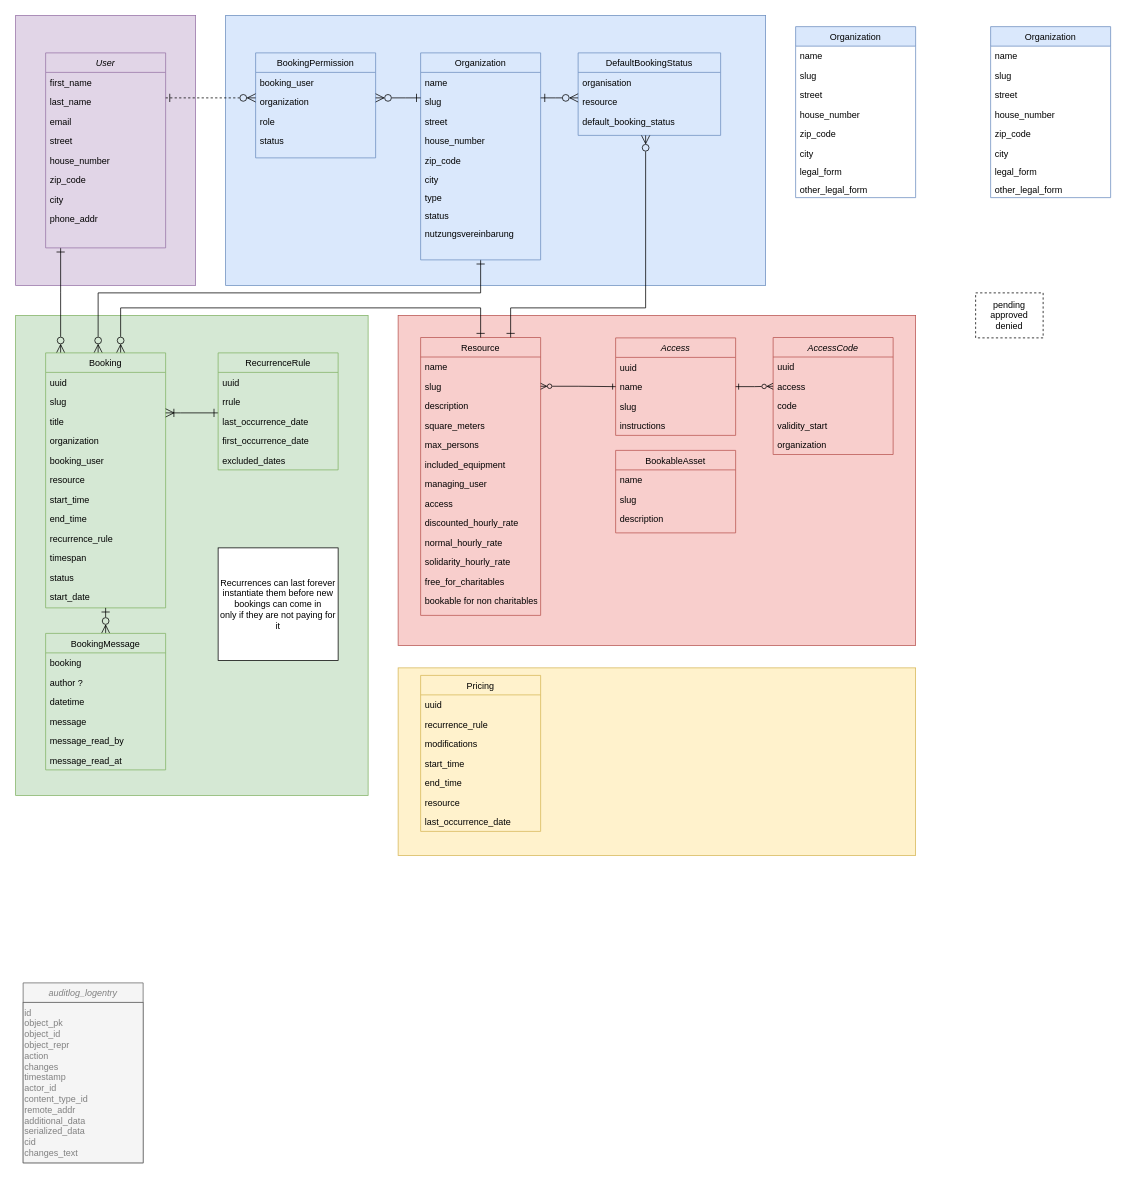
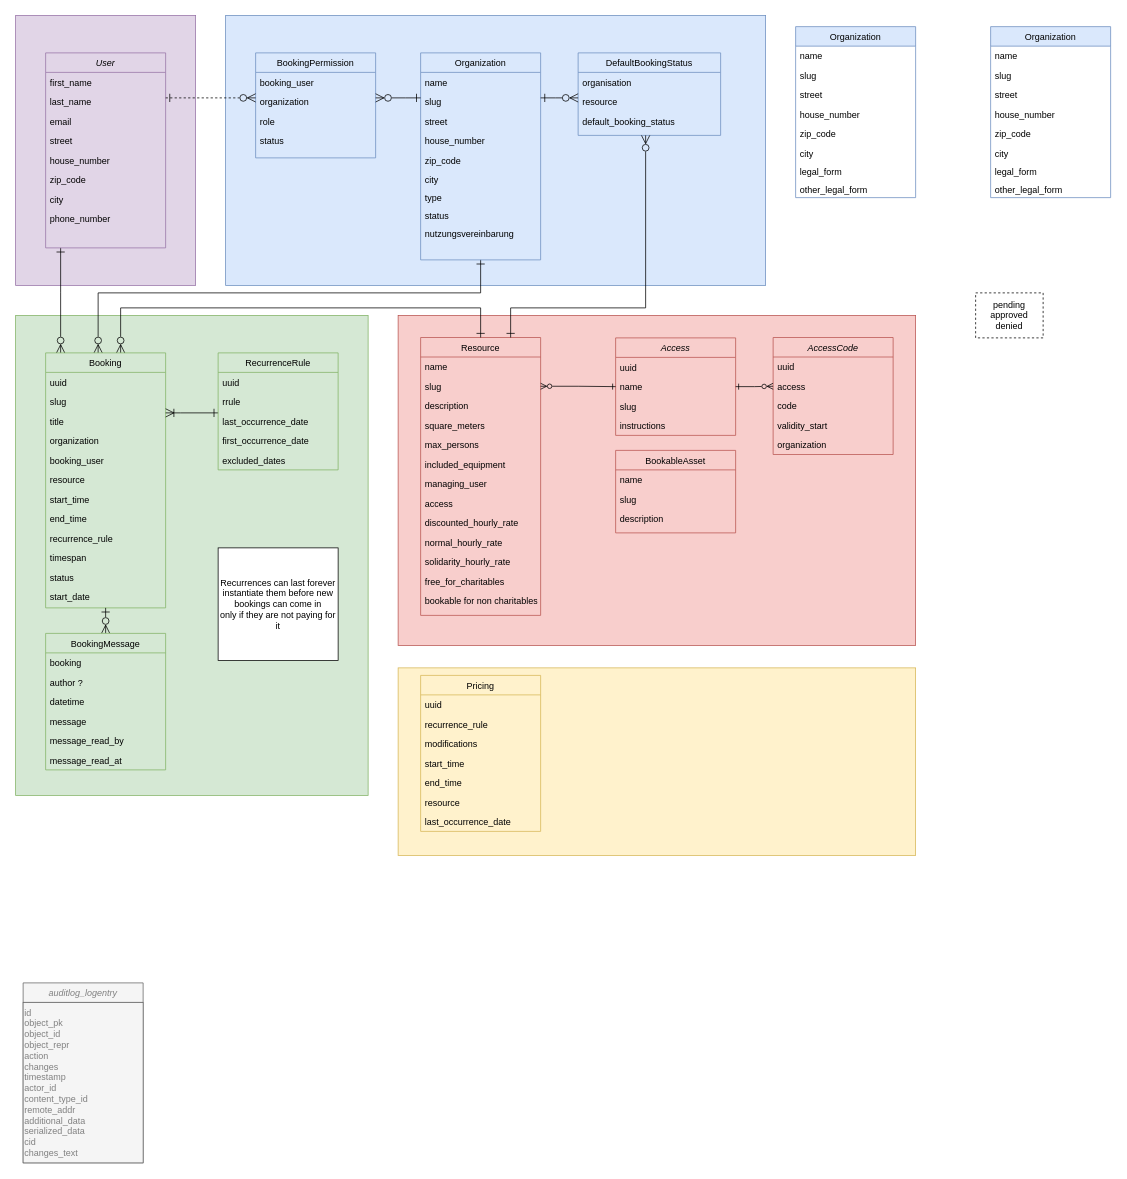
node "phone_addr": label "phone_addr" -> "phone_number"
